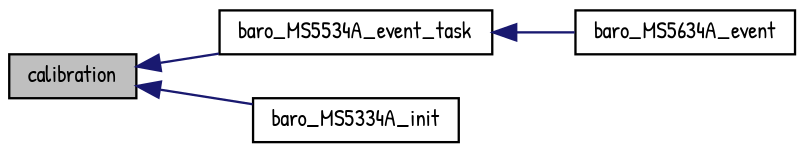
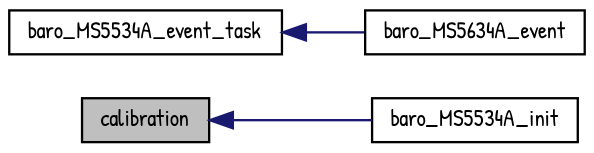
edge "baro_MS5534A_event_task" -> "calibration": removed
node "baro_MS5334A_init": label "baro_MS5334A_init" -> "baro_MS5534A_init"
